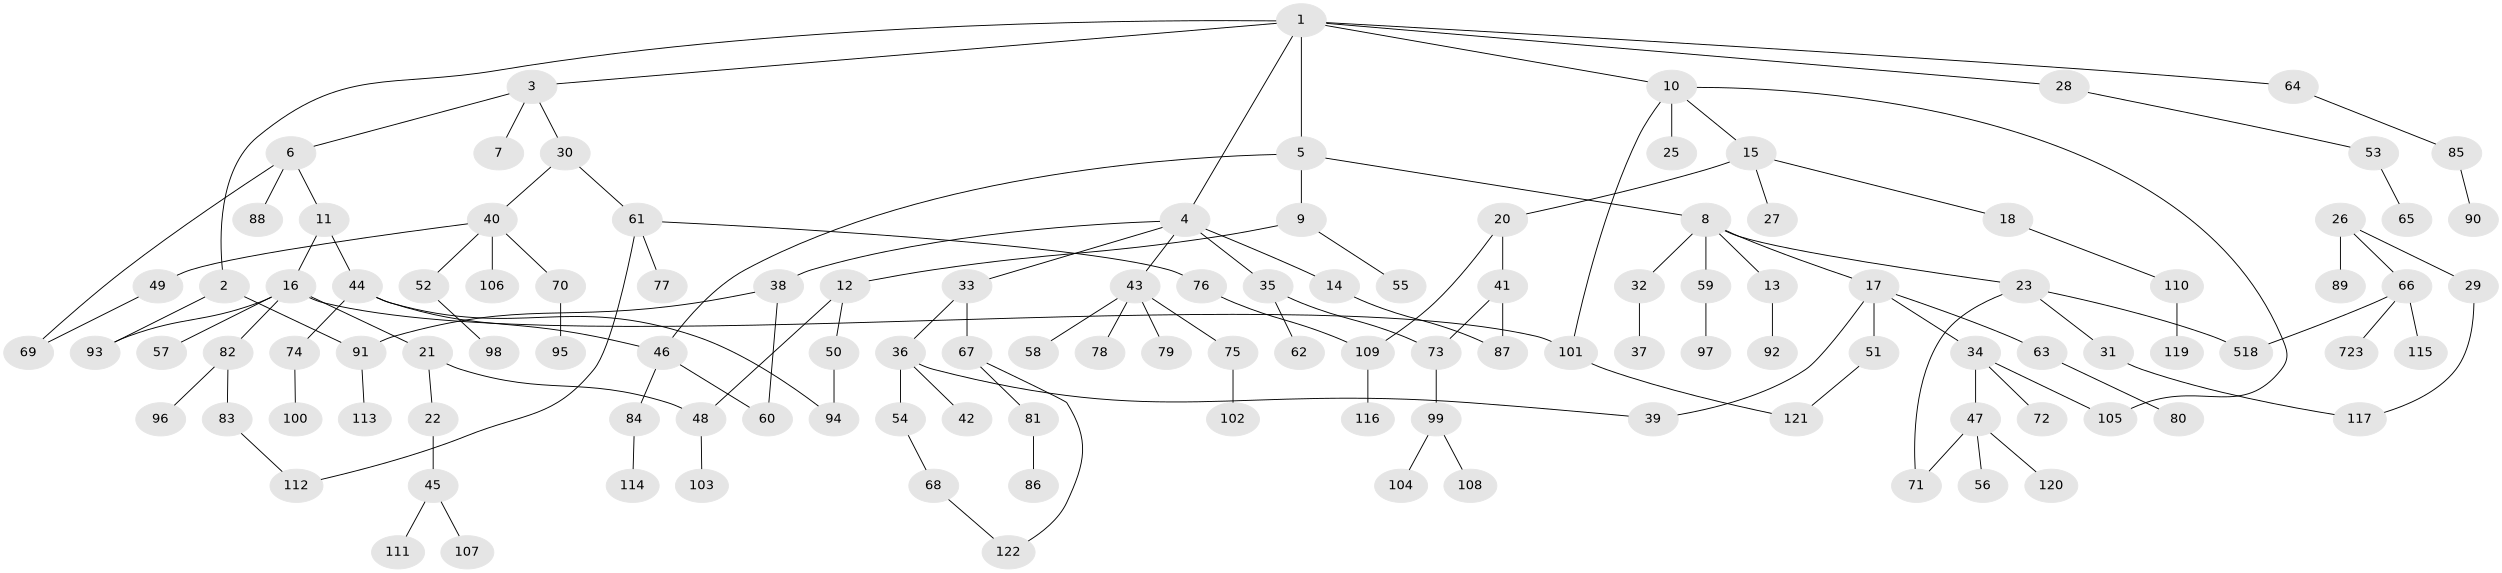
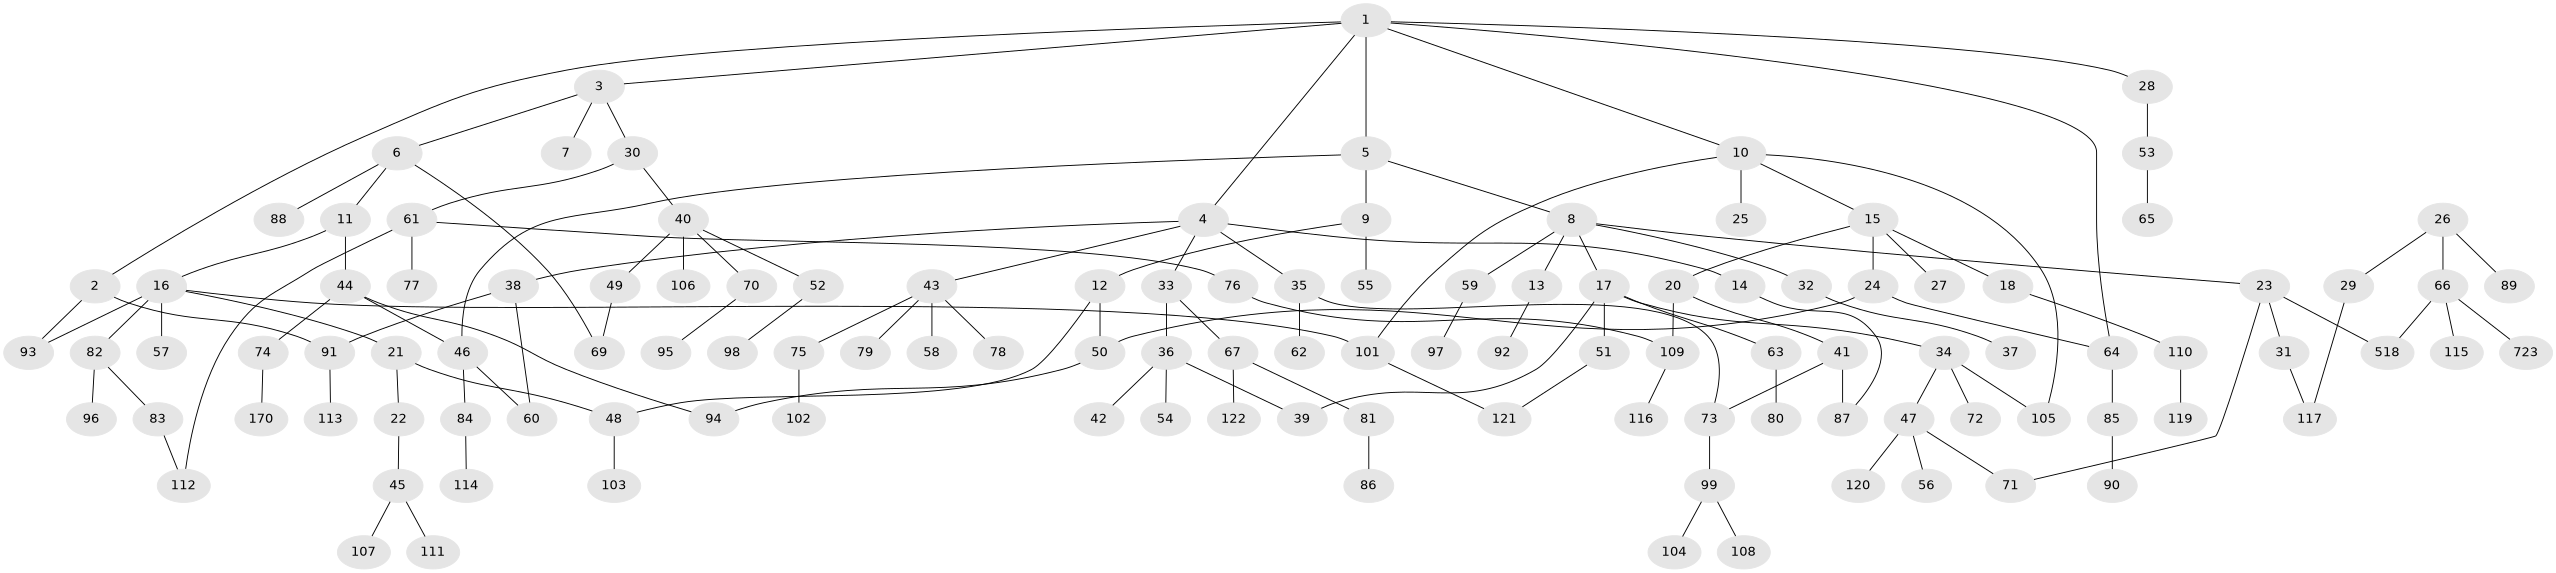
node "24": added
node "100": label "100" -> "170"
node "68": removed
